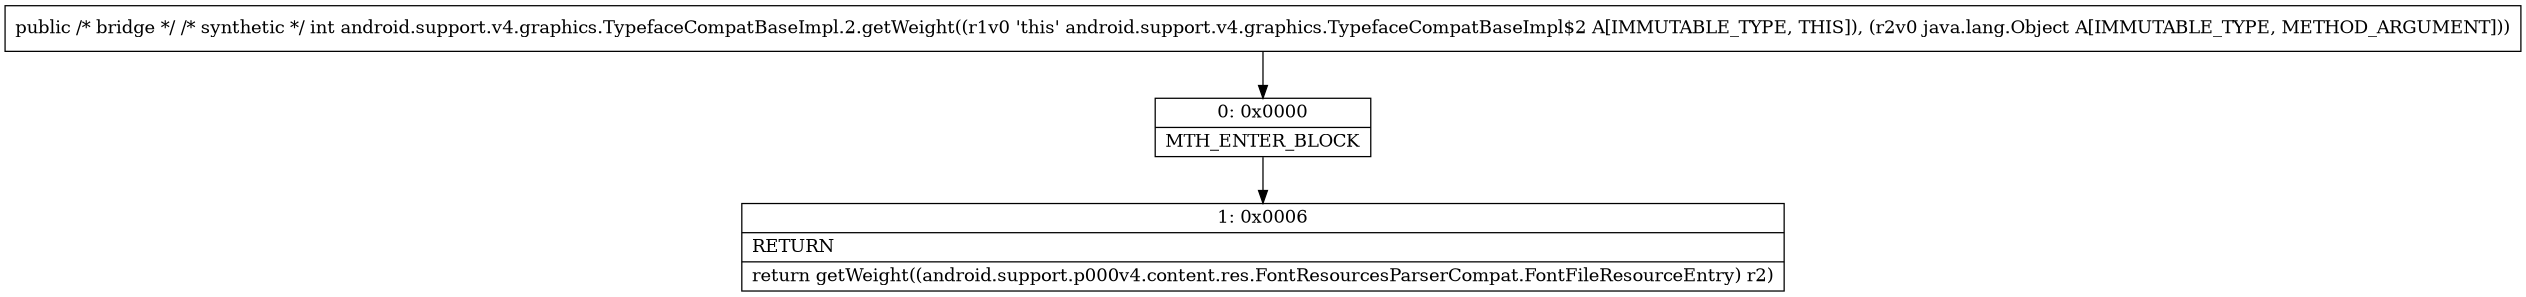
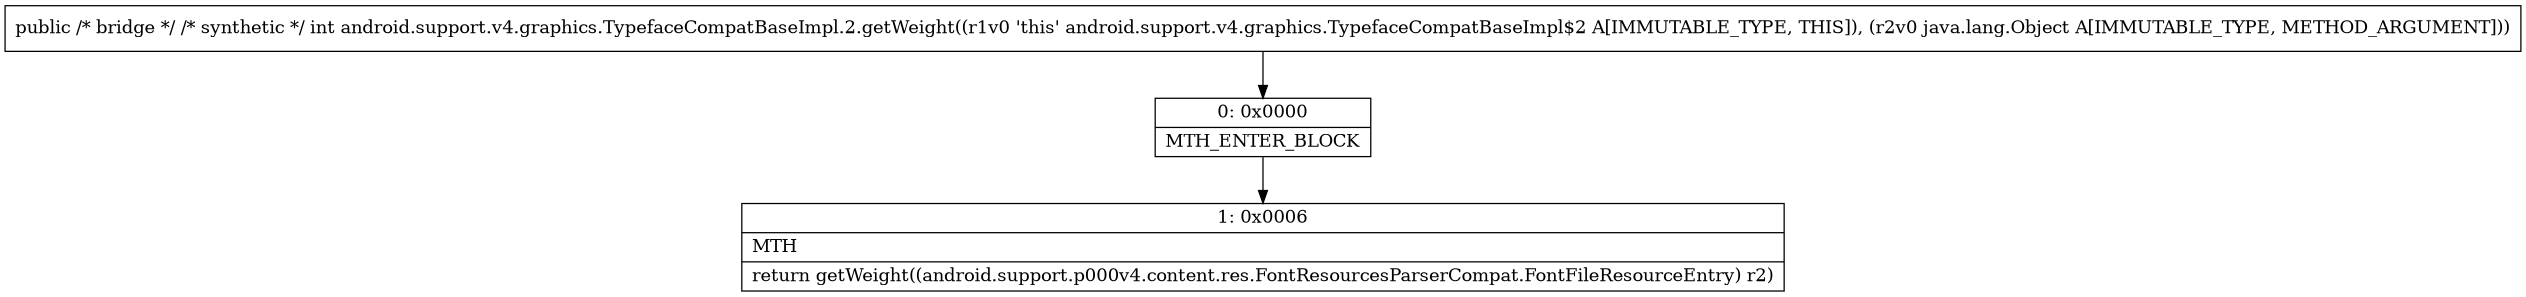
node "1: 0x0006": text "RETURN" -> "MTH"
